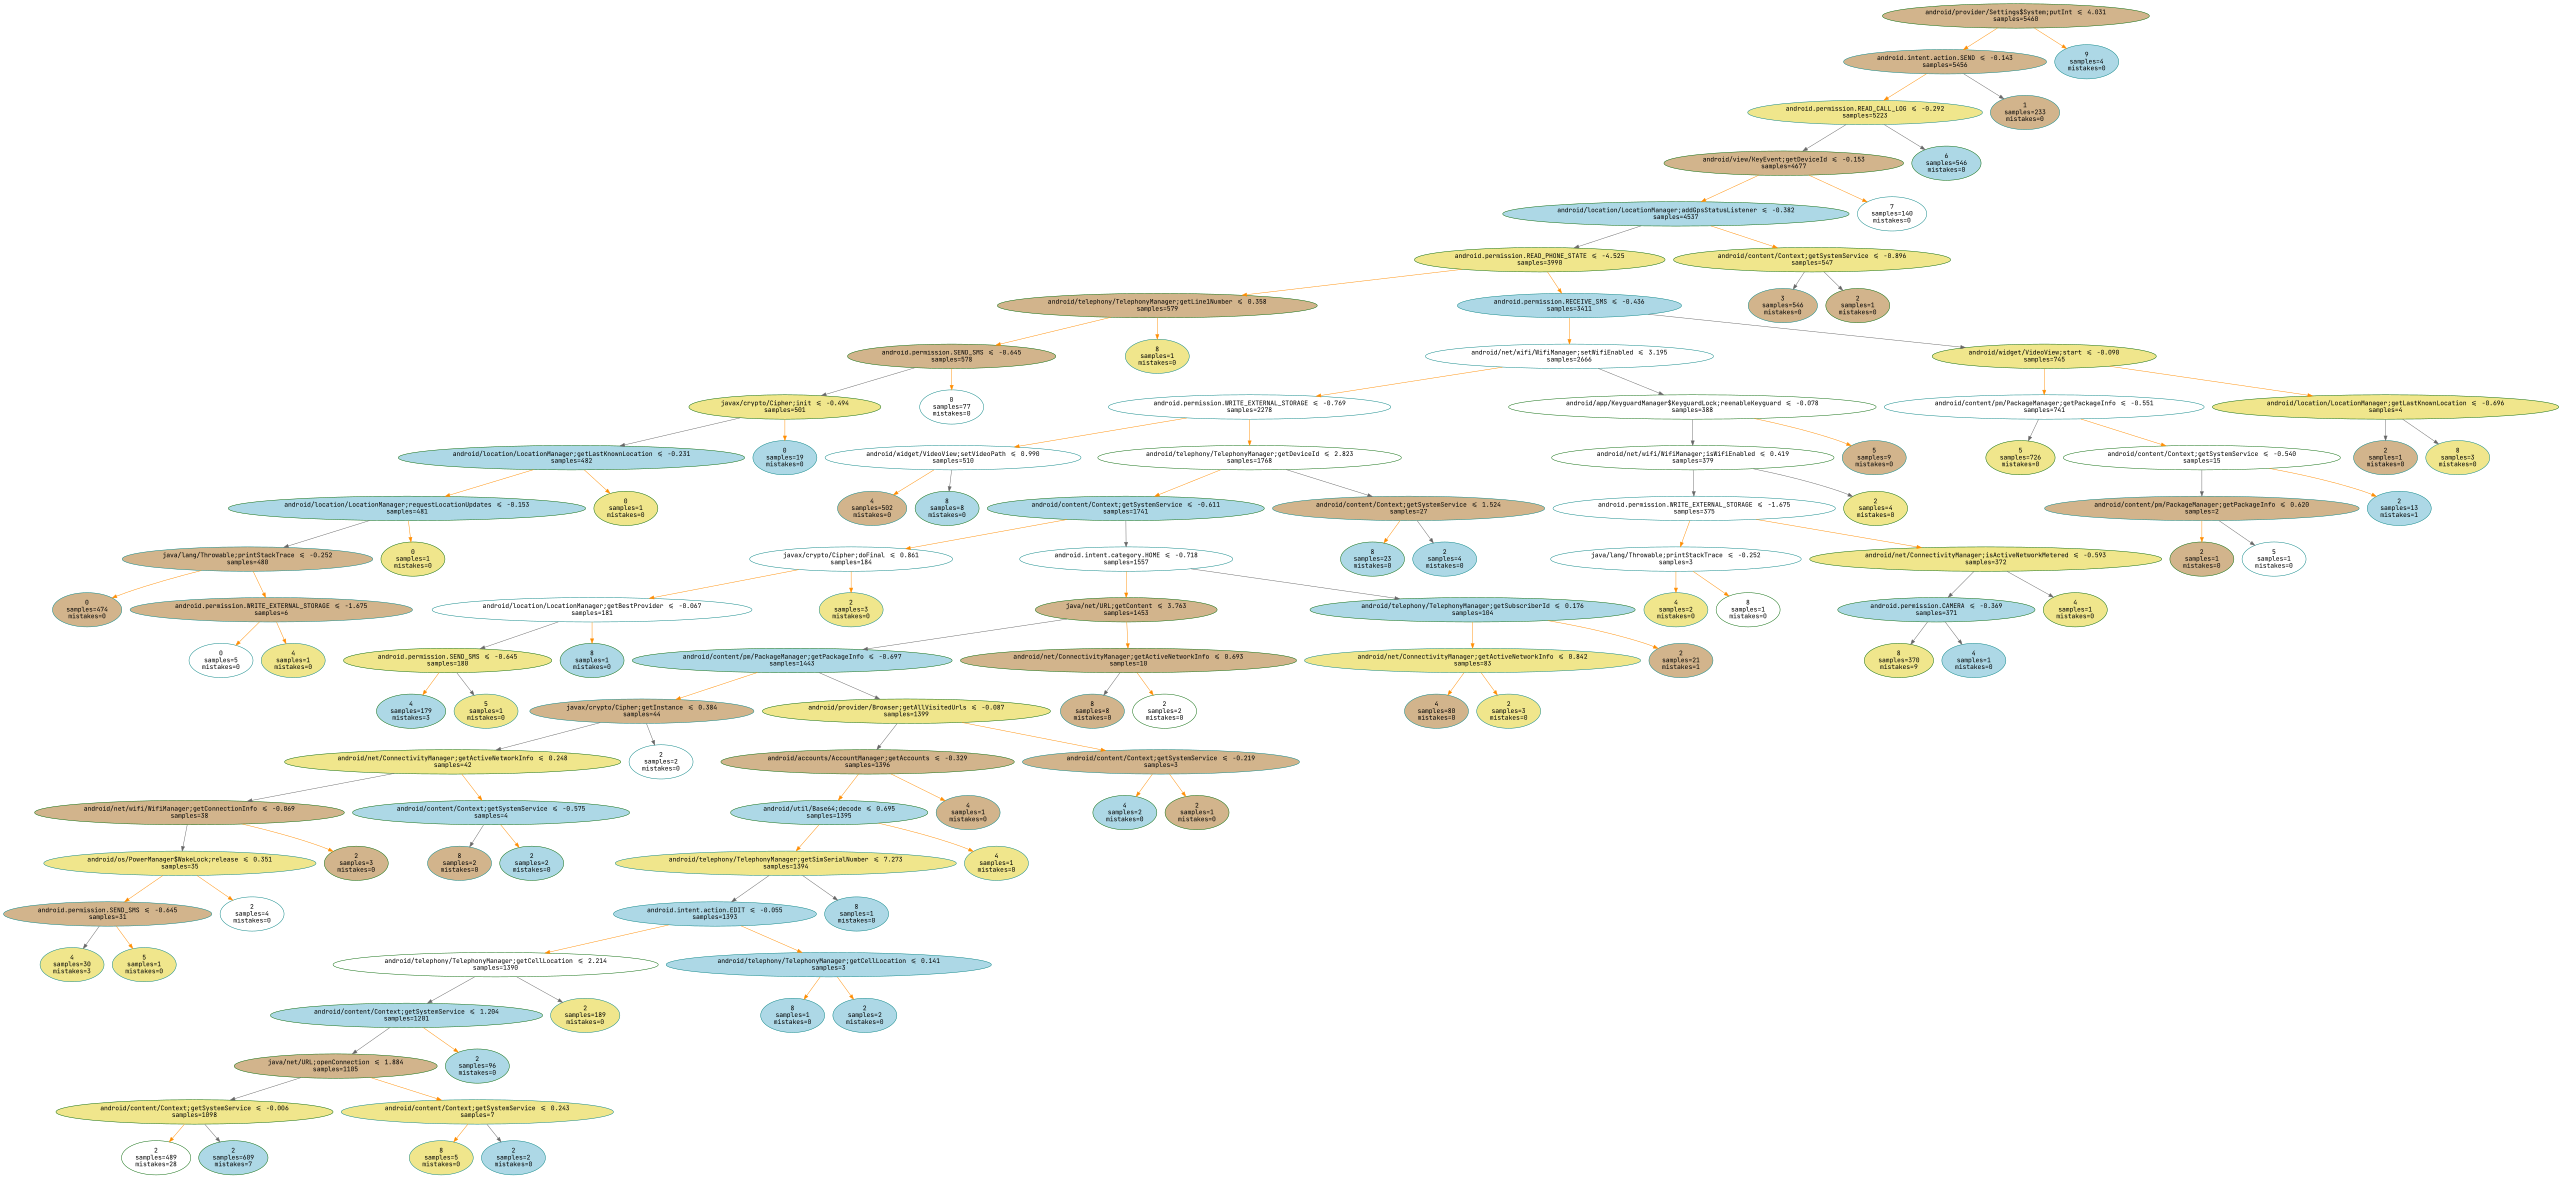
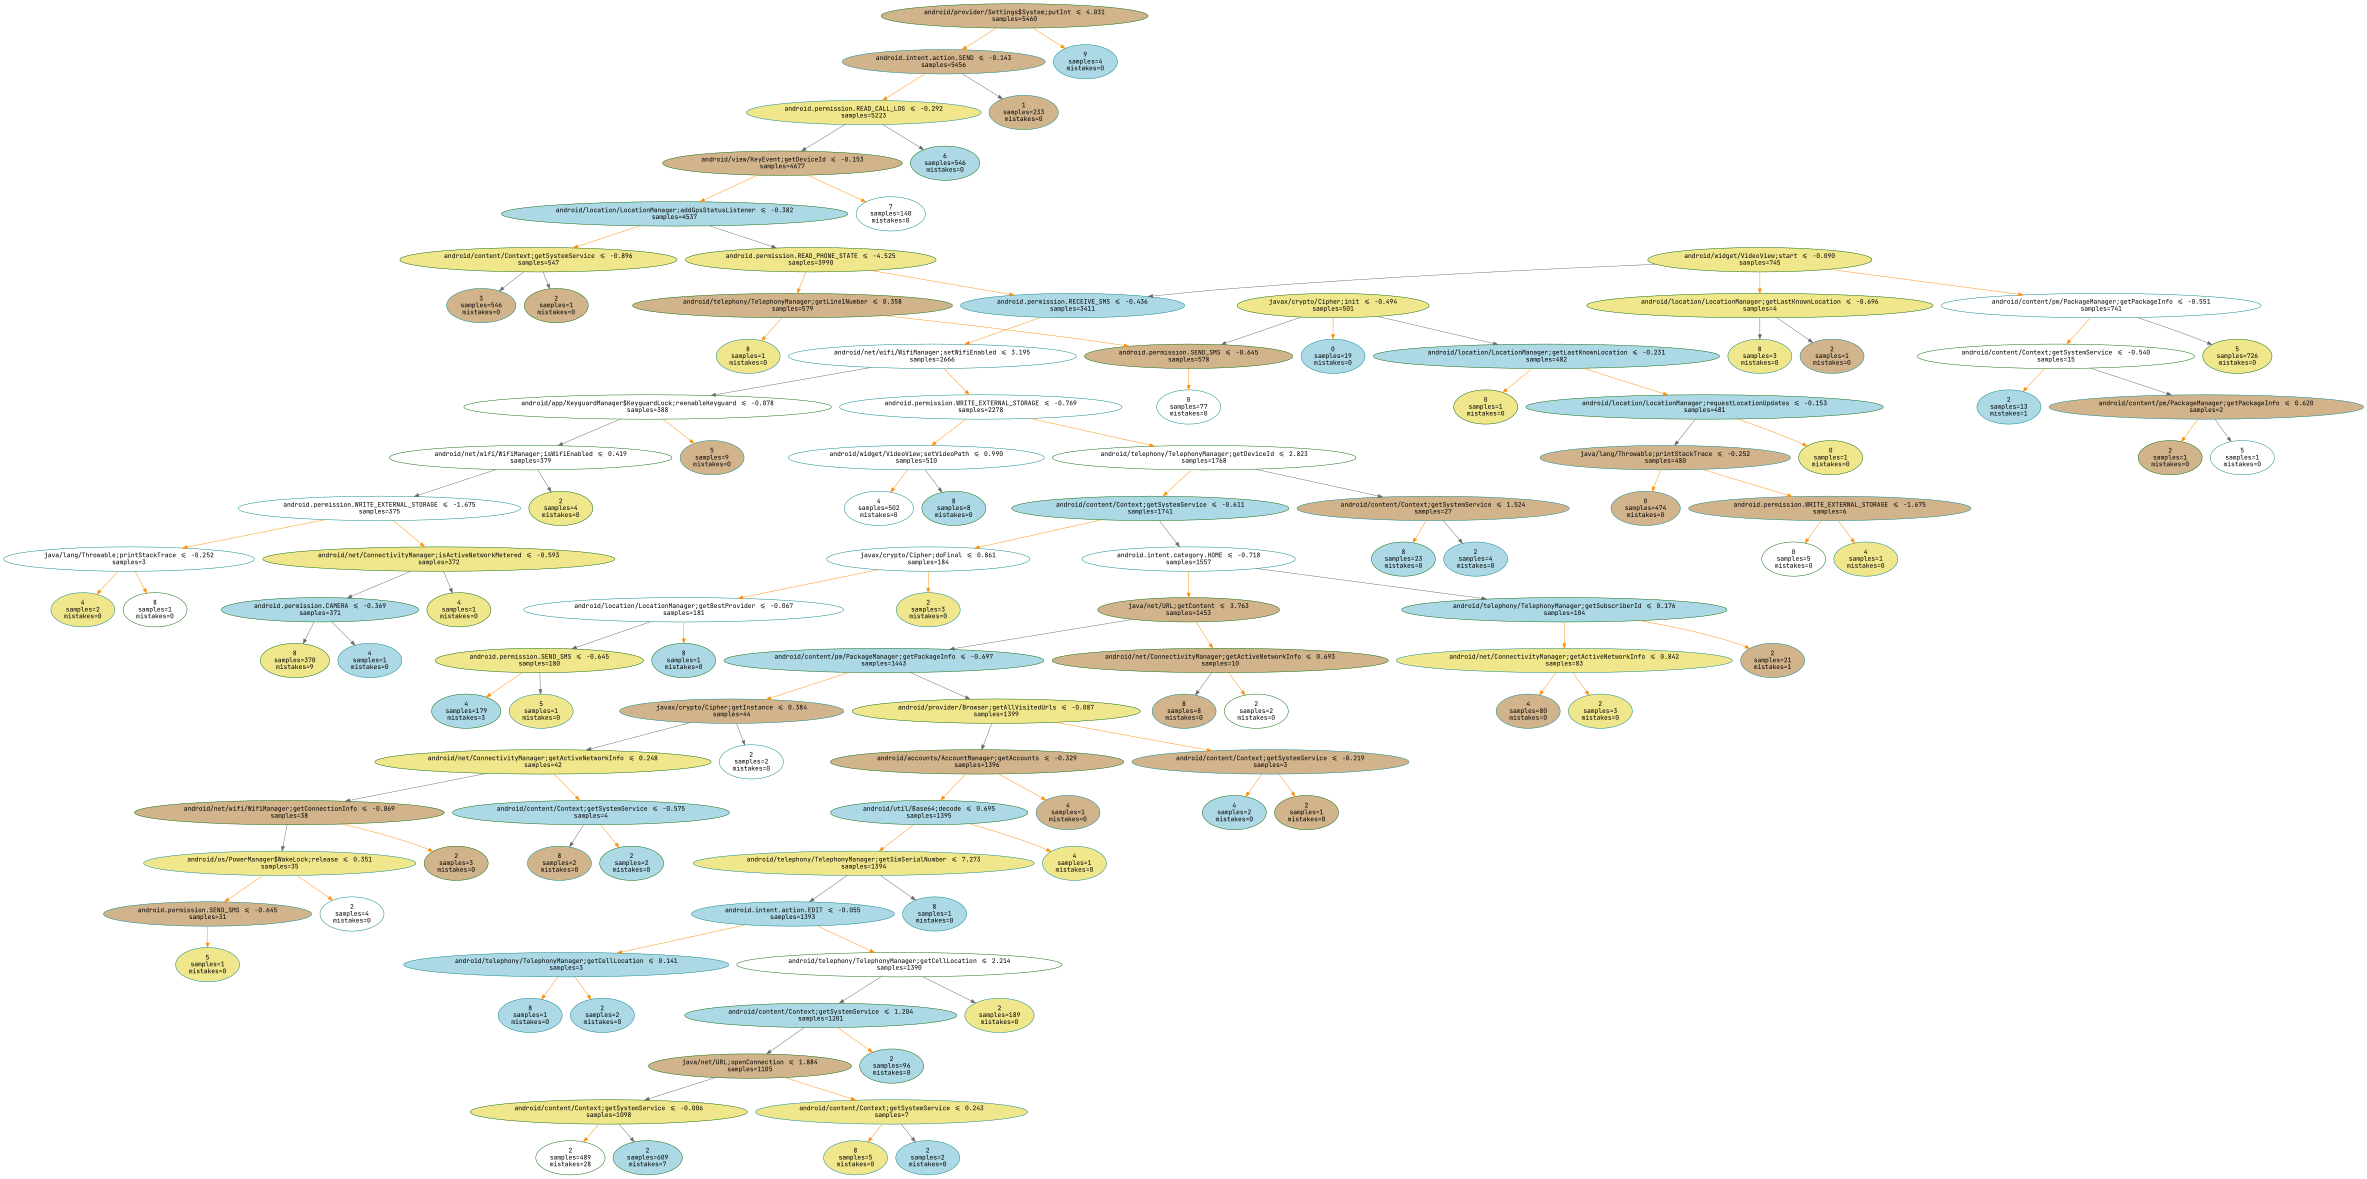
edge "android.permission.RECEIVE_SMS <= -0.436 samples=3411" -> "android/widget/VideoView;start <= -0.090 samples=745": reversed
edge "android.permission.SEND_SMS <= -0.645 samples=578" -> "javax/crypto/Cipher;init <= -0.494 samples=501": reversed
node "4 samples=502 mistakes=0": fillcolor tan -> white
node "0 samples=5 mistakes=0": color teal -> darkgreen
node "4 samples=30 mistakes=3": removed
